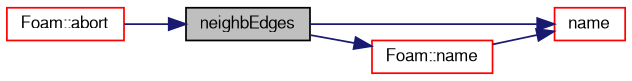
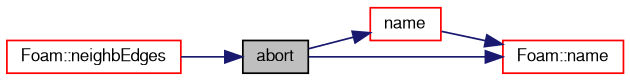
node "Foam::abort": label "Foam::abort" -> "Foam::neighbEdges"
node "neighbEdges": label "neighbEdges" -> "abort"
edge "Foam::name" -> "name": reversed
